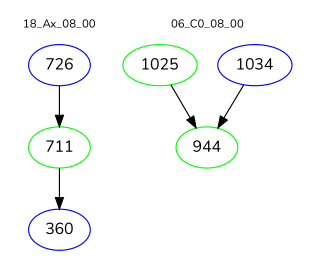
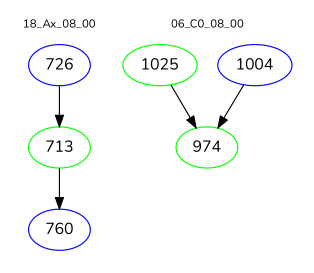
node "1034": label "1034" -> "1004"
node "711": label "711" -> "713"
node "944": label "944" -> "974"
node "360": label "360" -> "760"
